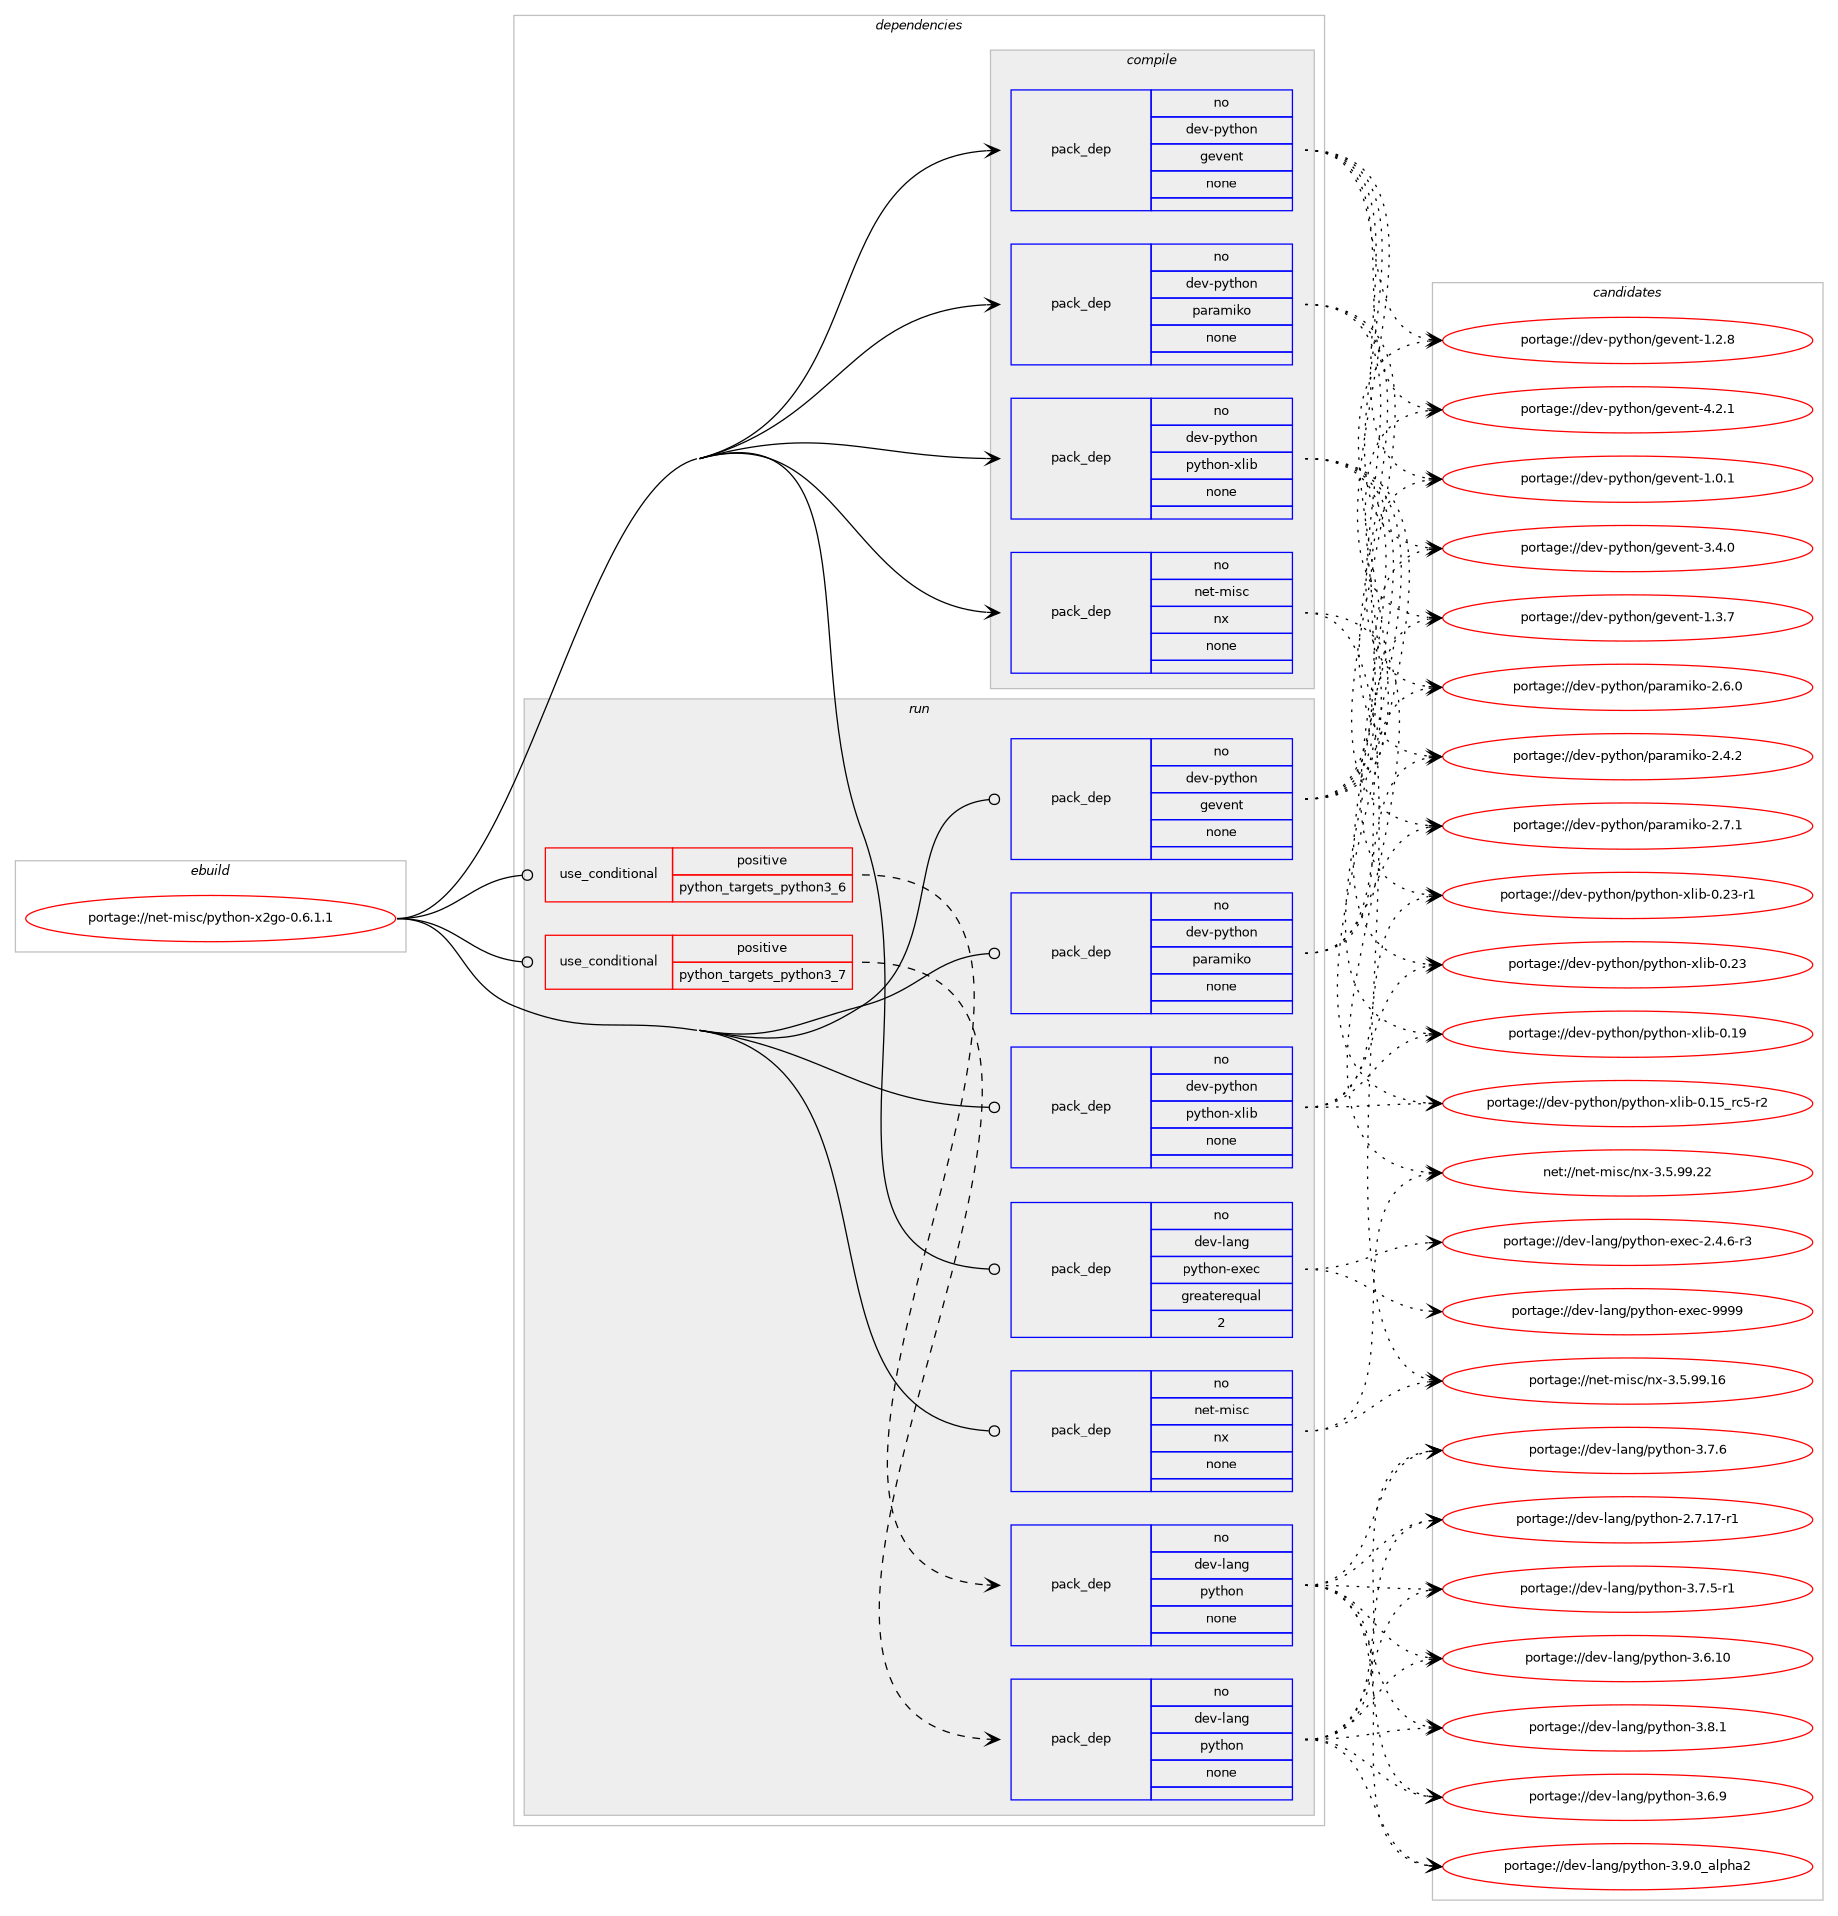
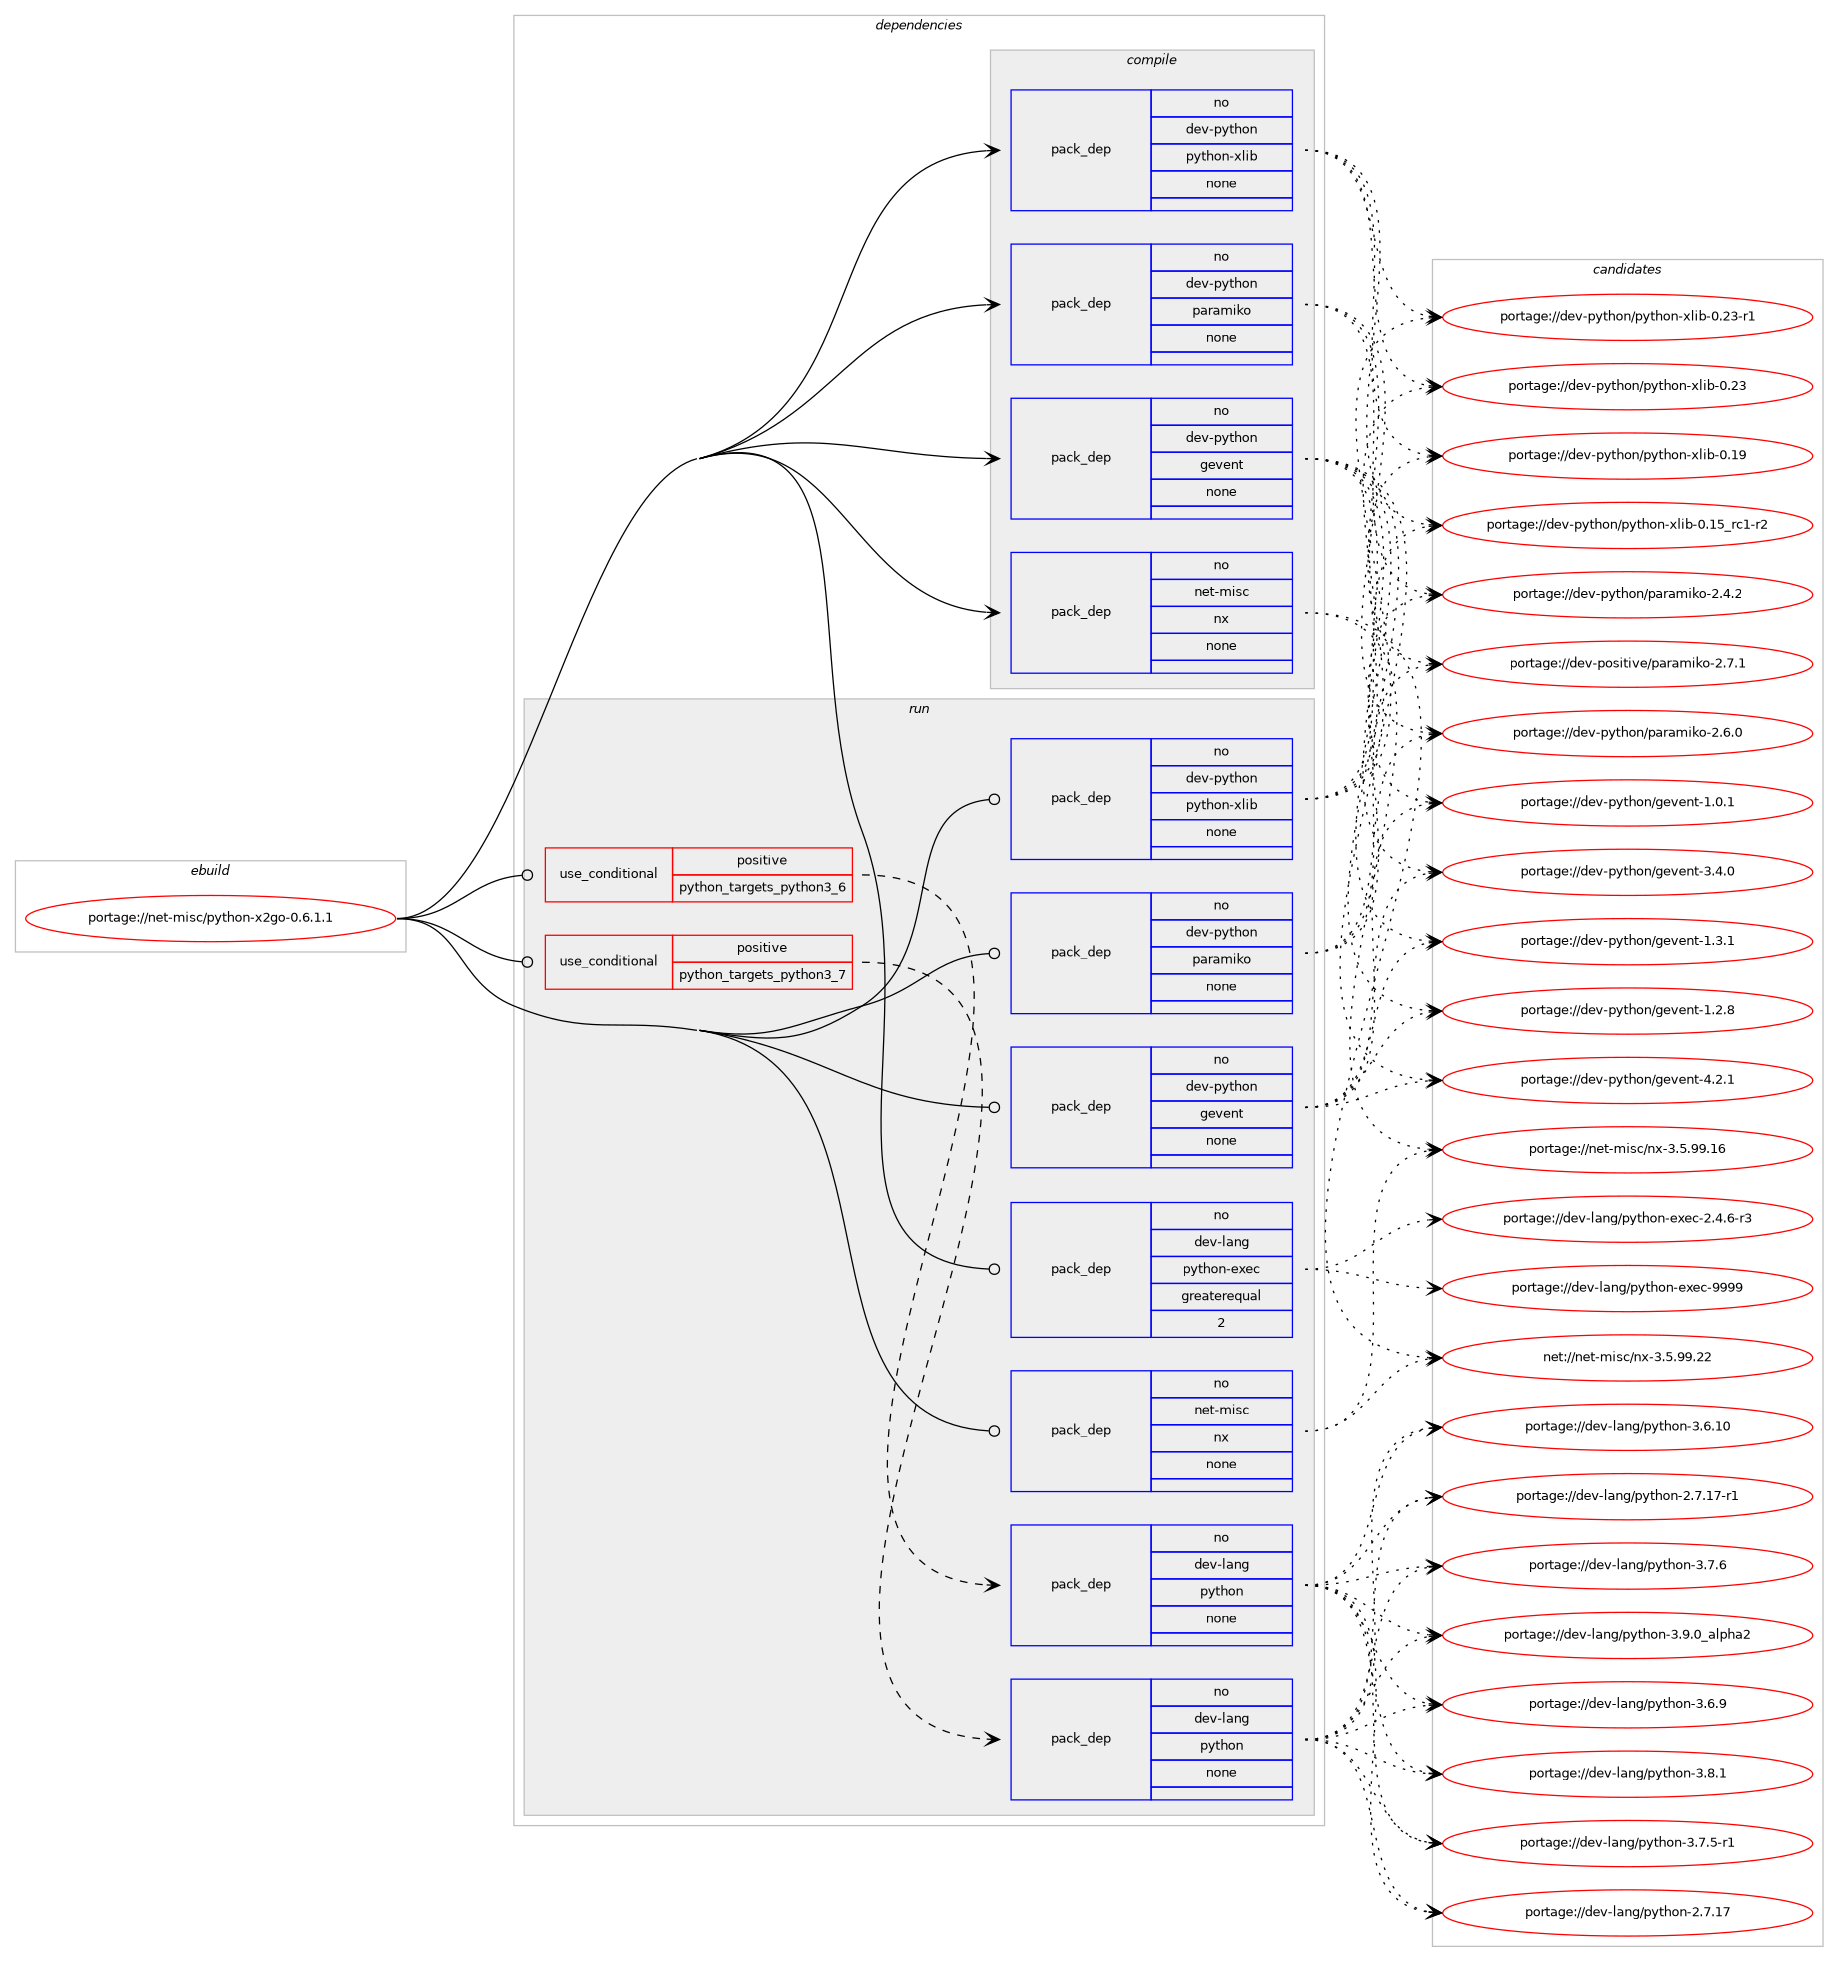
node "portage://dev-python/gevent-1.3.7": label "portage://dev-python/gevent-1.3.7" -> "portage://dev-python/gevent-1.3.1"
node "portage://dev-python/paramiko-2.7.1": label "portage://dev-python/paramiko-2.7.1" -> "portage://dev-positive/paramiko-2.7.1"
node "portage://dev-python/python-xlib-0.15_rc5-r2": label "portage://dev-python/python-xlib-0.15_rc5-r2" -> "portage://dev-python/python-xlib-0.15_rc1-r2"
node "portage://dev-lang/python-2.7.17": added
